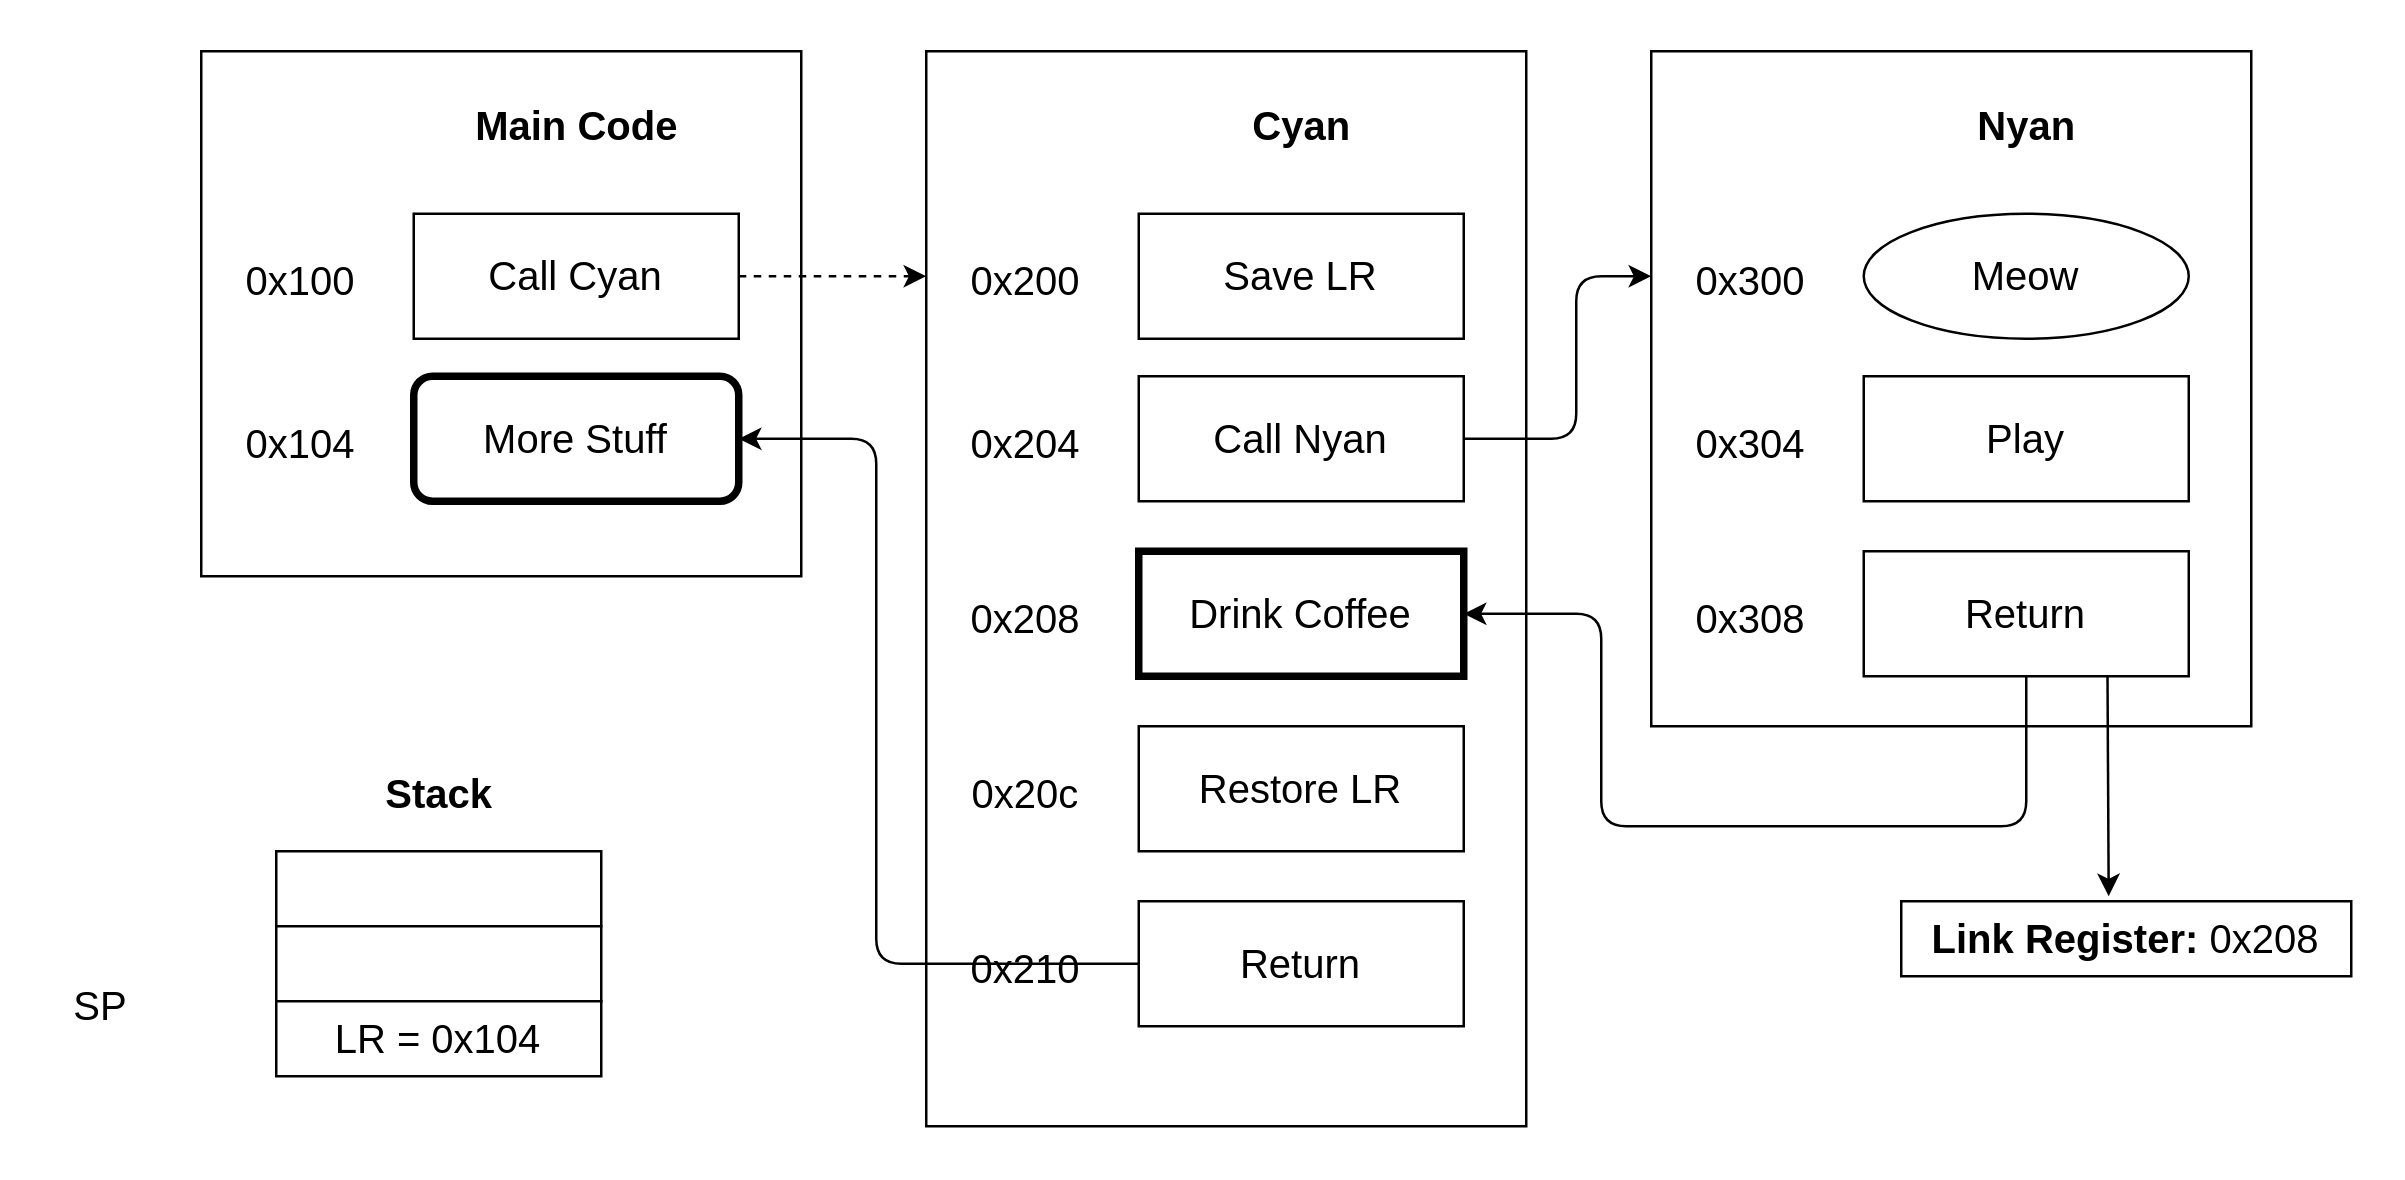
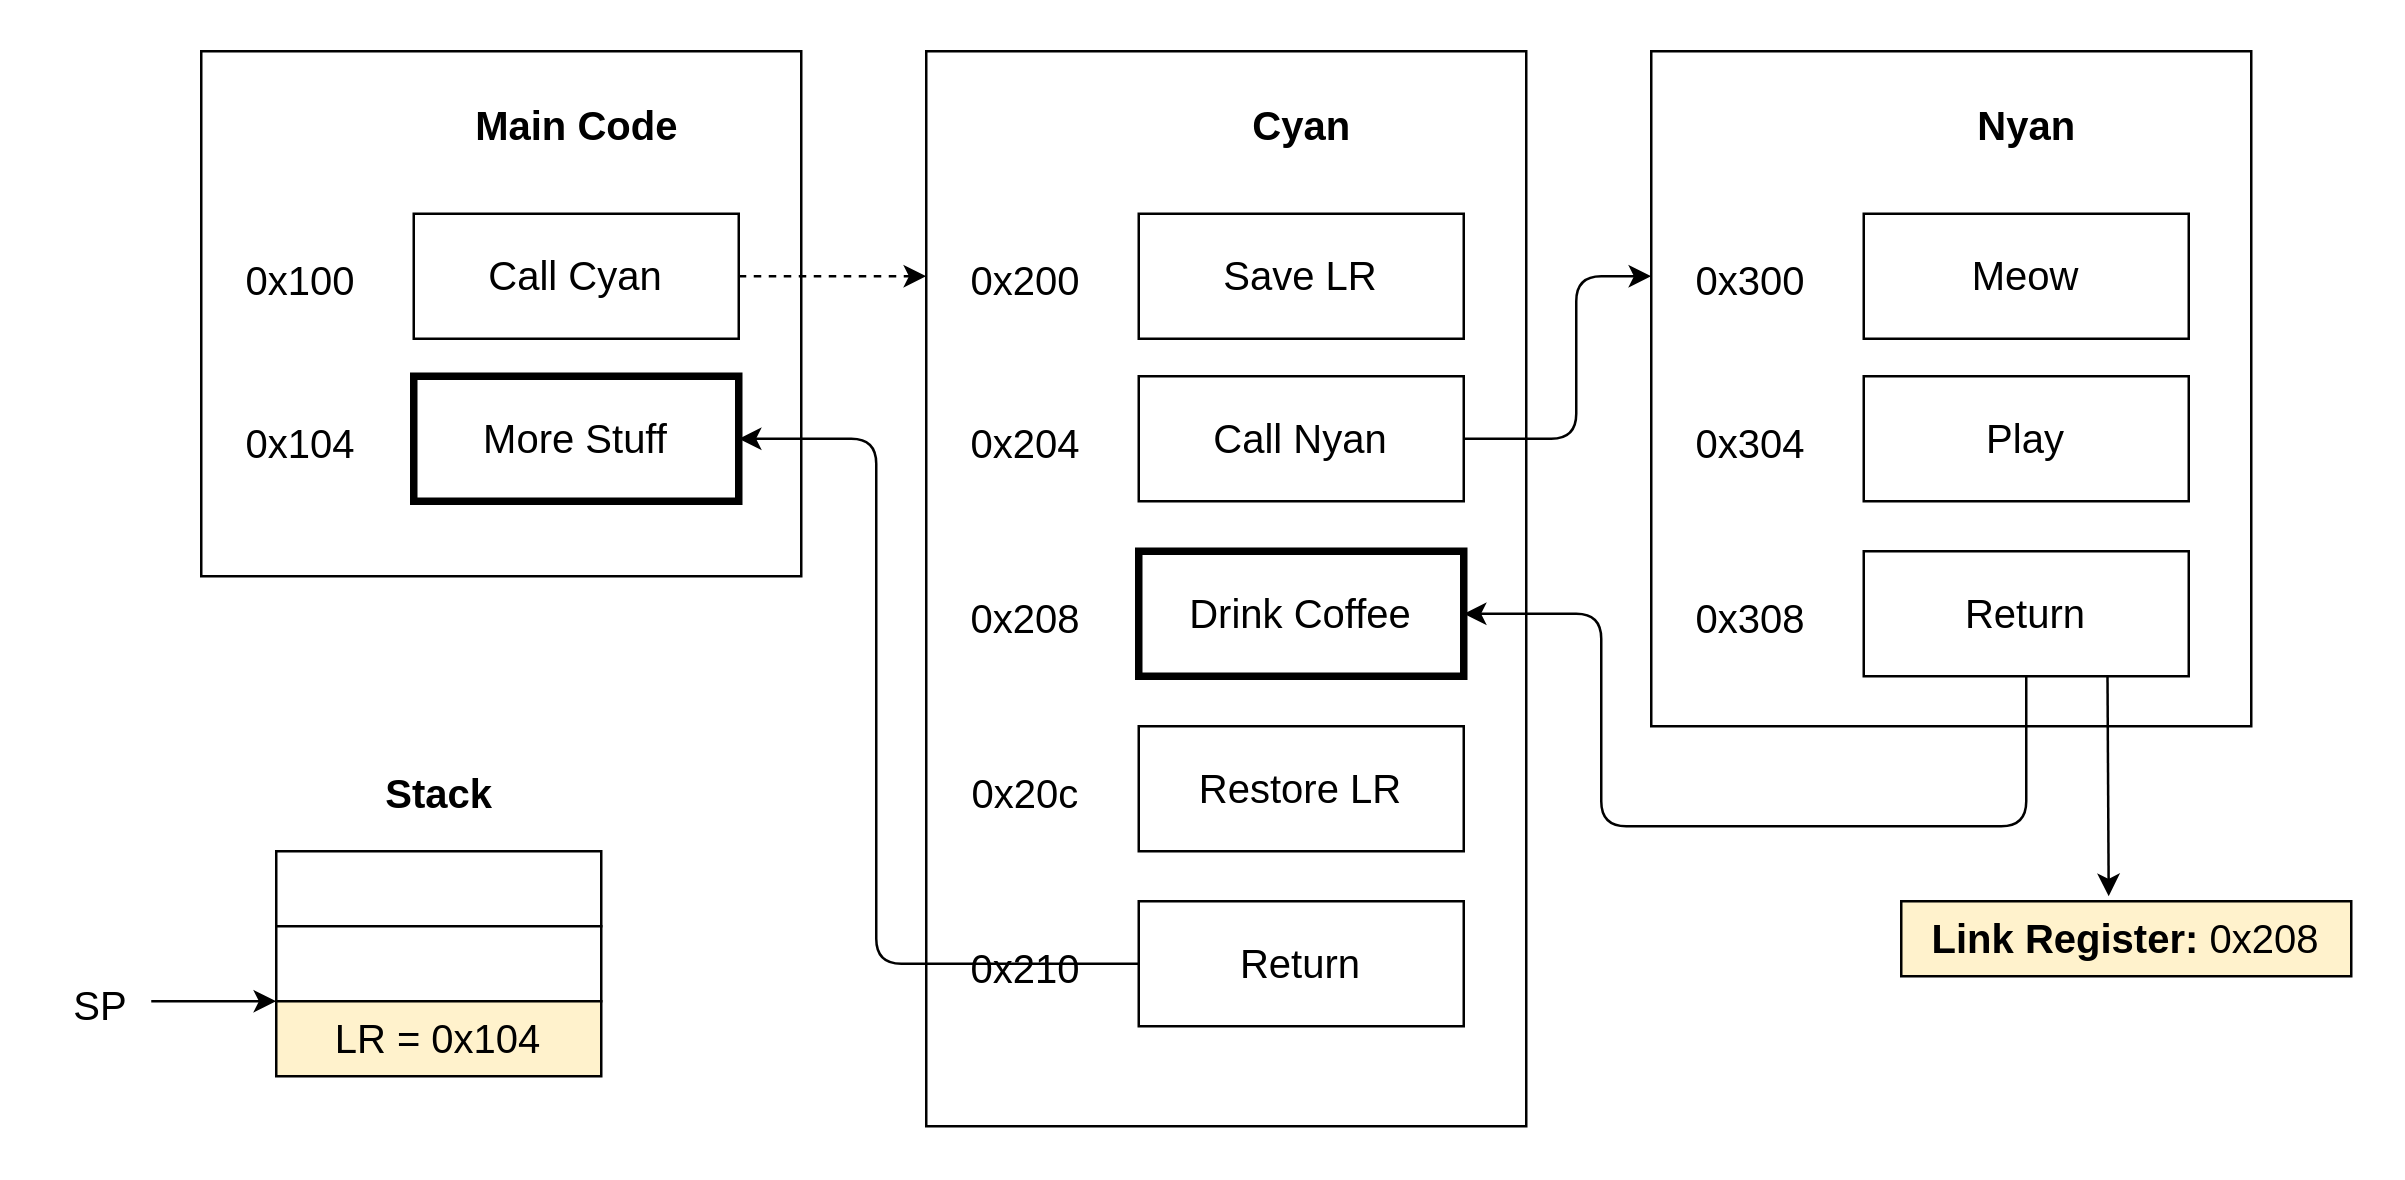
node "Meow": shape ellipse -> rectangle
node "More Stuff": shape rounded rectangle -> rectangle
node "Link Register: 0x208": fillcolor #ffffff -> #fff2cc
edge "SP" -> "LR = 0x104": added
node "LR = 0x104": fillcolor #ffffff -> #fff2cc
